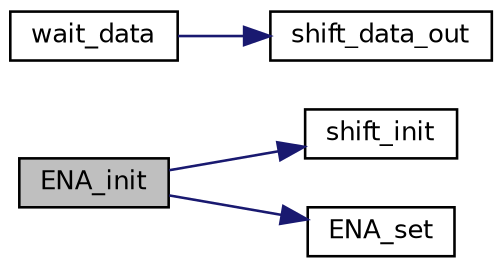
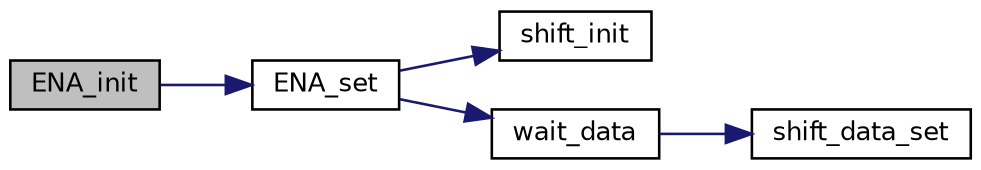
node "shift_data_out": label "shift_data_out" -> "shift_data_set"
edge "ENA_set" -> "wait_data": added
edge "ENA_init" -> "shift_init": now "ENA_set" -> "shift_init"
